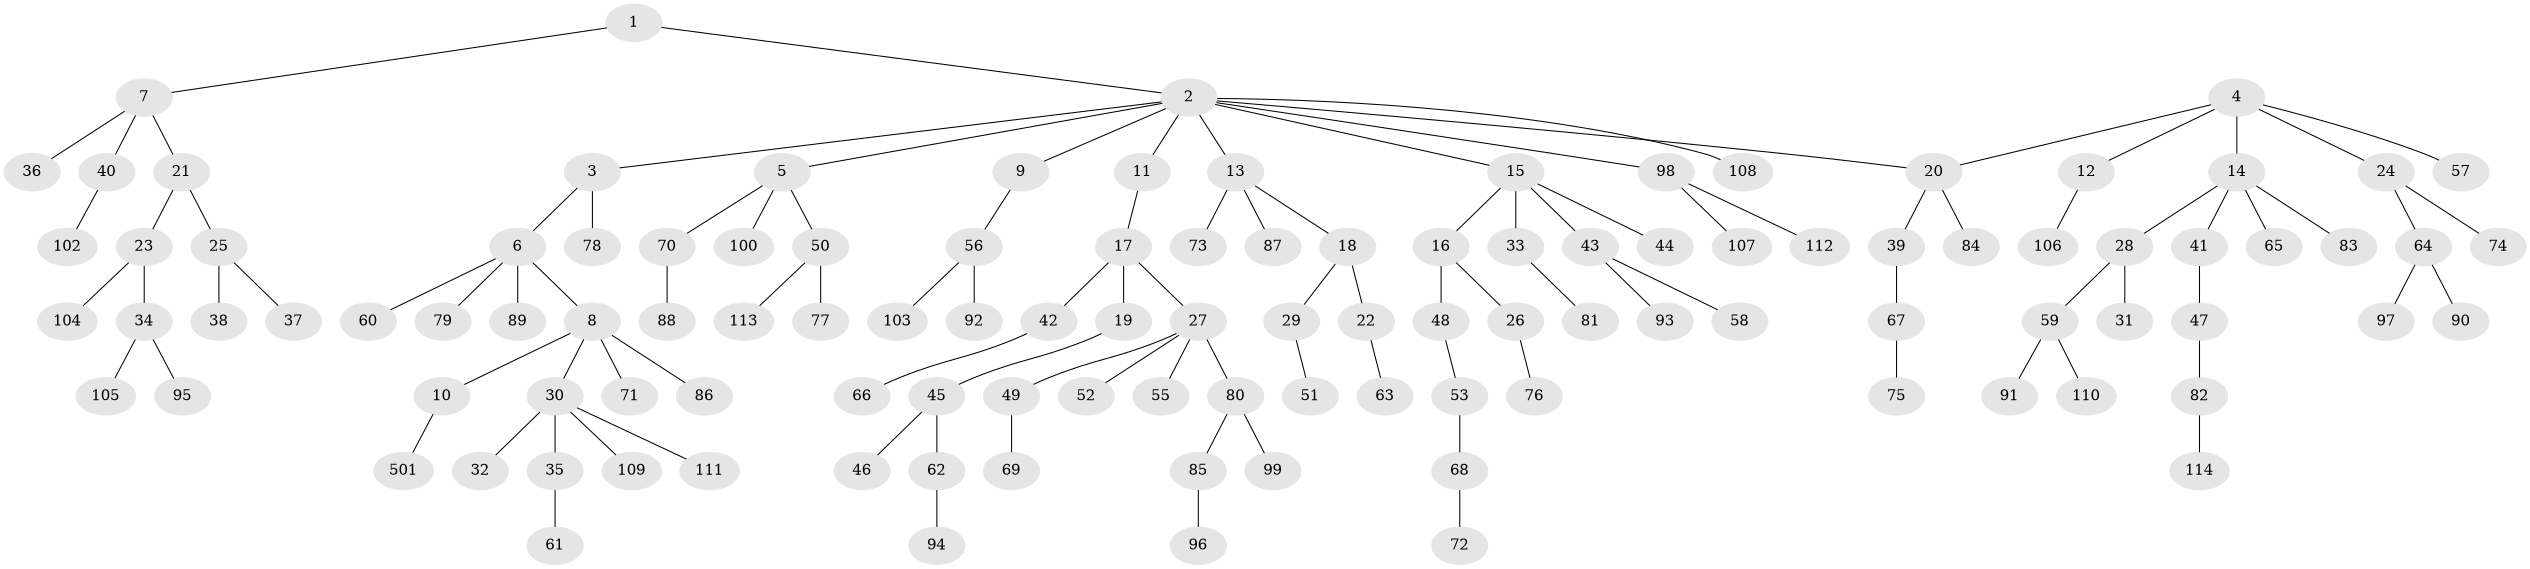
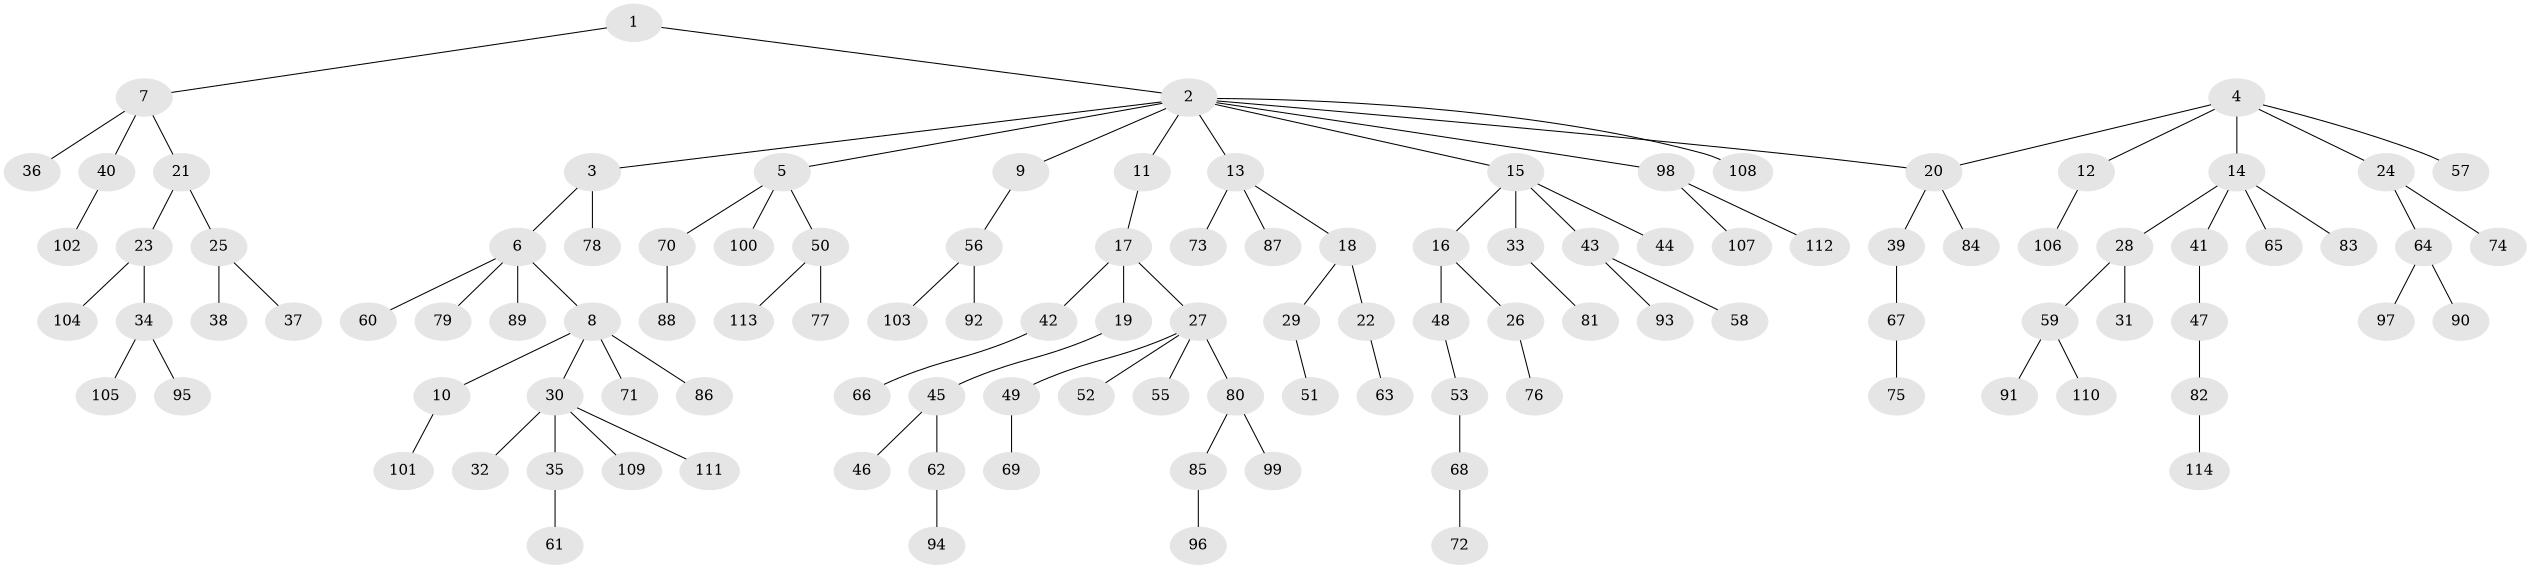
node "501": label "501" -> "101"
